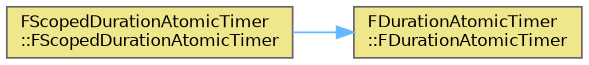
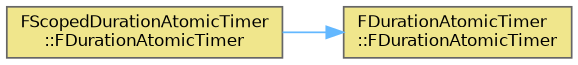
node "FScopedDurationAtomicTimer ::FScopedDurationAtomicTimer": label "FScopedDurationAtomicTimer ::FScopedDurationAtomicTimer" -> "FScopedDurationAtomicTimer ::FDurationAtomicTimer"
